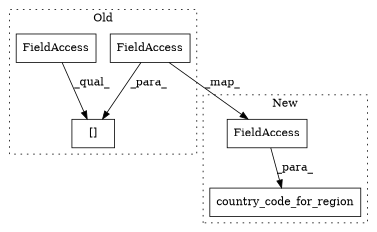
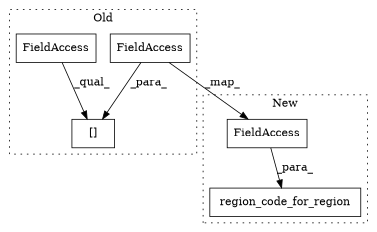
node "country_code_for_region": label "country_code_for_region" -> "region_code_for_region"
